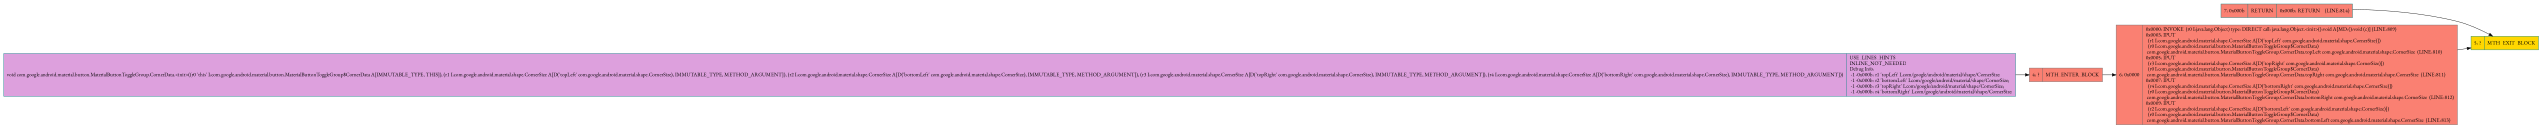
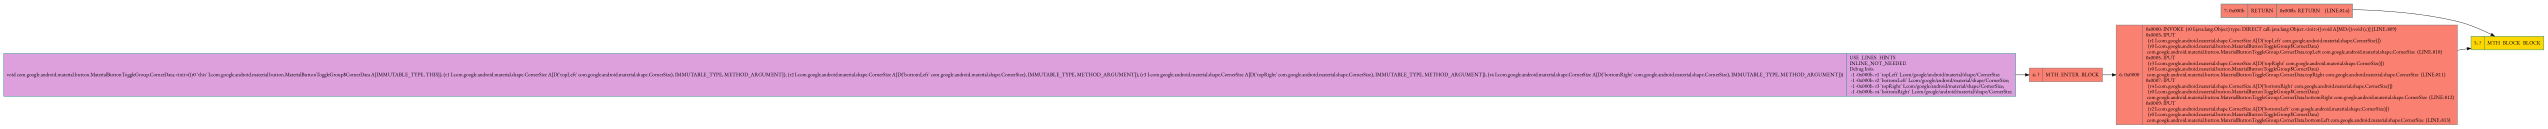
node "5: ?": text "MTH_EXIT_BLOCK" -> "MTH_BLOCK_BLOCK"
